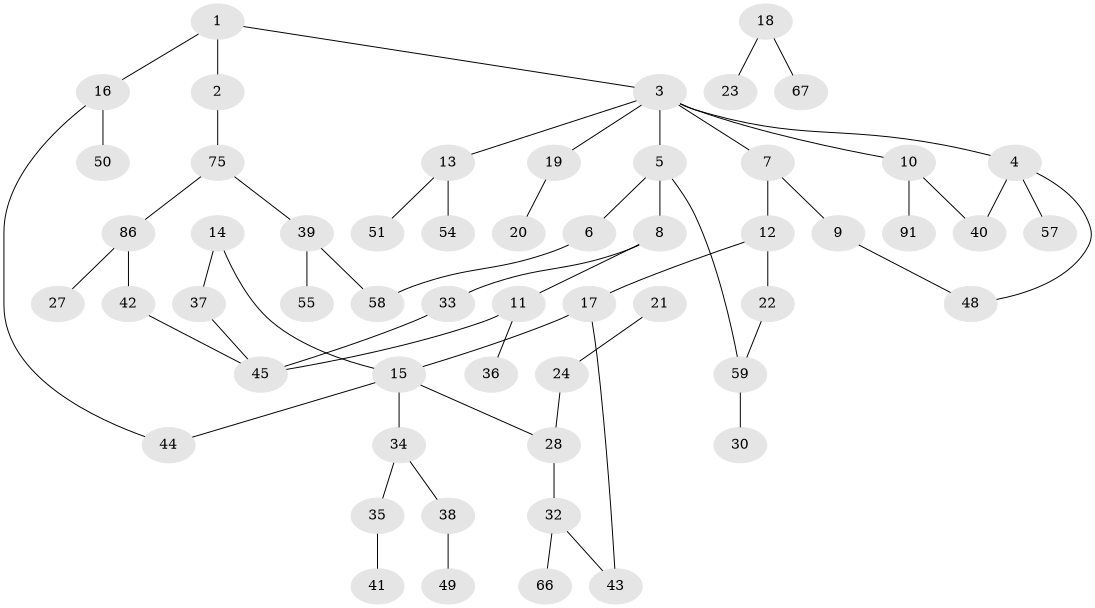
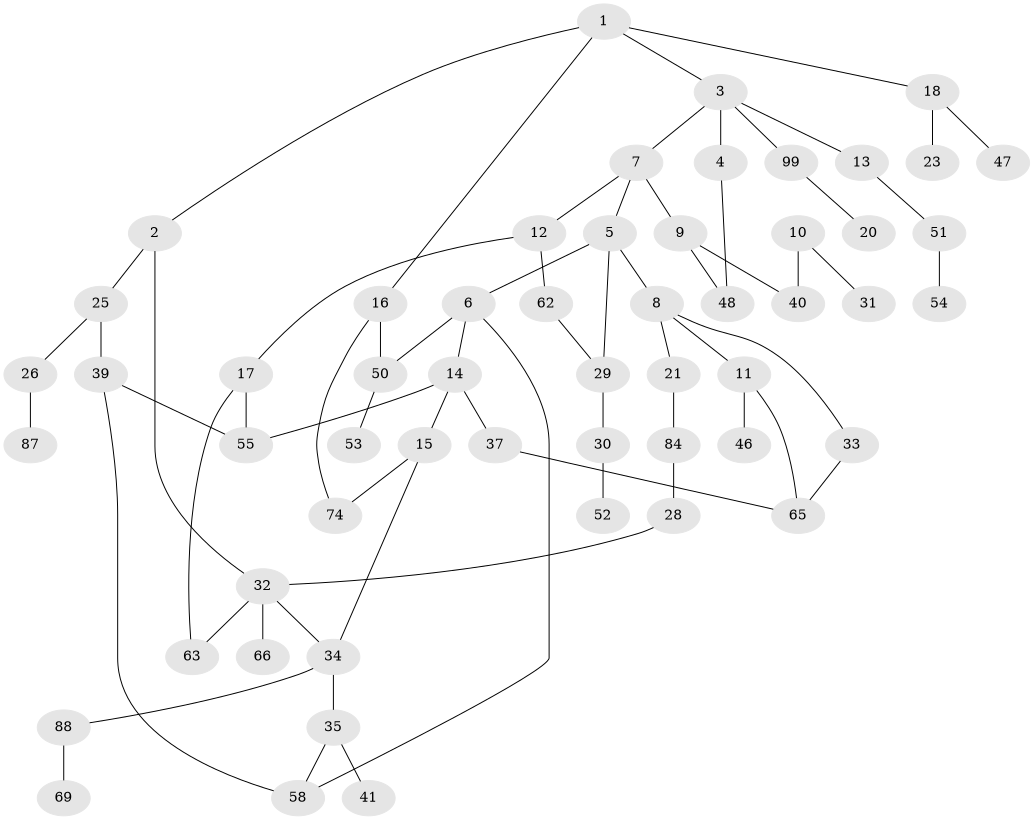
edge "1" -- "18": added
node "67": label "67" -> "47"
edge "3" -- "5": now "7" -- "5"
edge "3" -- "10": removed
node "75": label "75" -> "25"
node "19": label "19" -> "99"
edge "13" -- "54": now "51" -- "54"
edge "4" -- "40": now "9" -- "40"
node "86": label "86" -> "26"
node "91": label "91" -> "31"
node "57": removed
node "27": label "27" -> "87"
node "42": removed
node "22": label "22" -> "62"
edge "6" -- "50": added
edge "6" -- "14": added
edge "8" -- "21": added
edge "17" -- "15": now "17" -- "55"
node "45": label "45" -> "65"
node "36": label "36" -> "46"
node "24": label "24" -> "84"
node "59": label "59" -> "29"
edge "15" -- "28": removed
edge "14" -- "55": added
edge "2" -- "32": added
node "44": label "44" -> "74"
node "53": added
node "38": label "38" -> "88"
node "52": added
node "49": label "49" -> "69"
node "43": label "43" -> "63"
edge "32" -- "34": added
edge "35" -- "58": added
